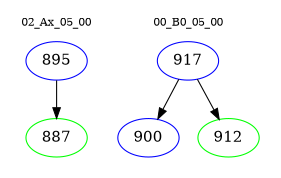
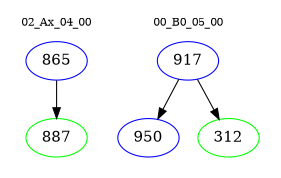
cluster "02_Ax_05_00": label "02_Ax_05_00" -> "02_Ax_04_00"
node "895": label "895" -> "865"
node "900": label "900" -> "950"
node "912": label "912" -> "312"
